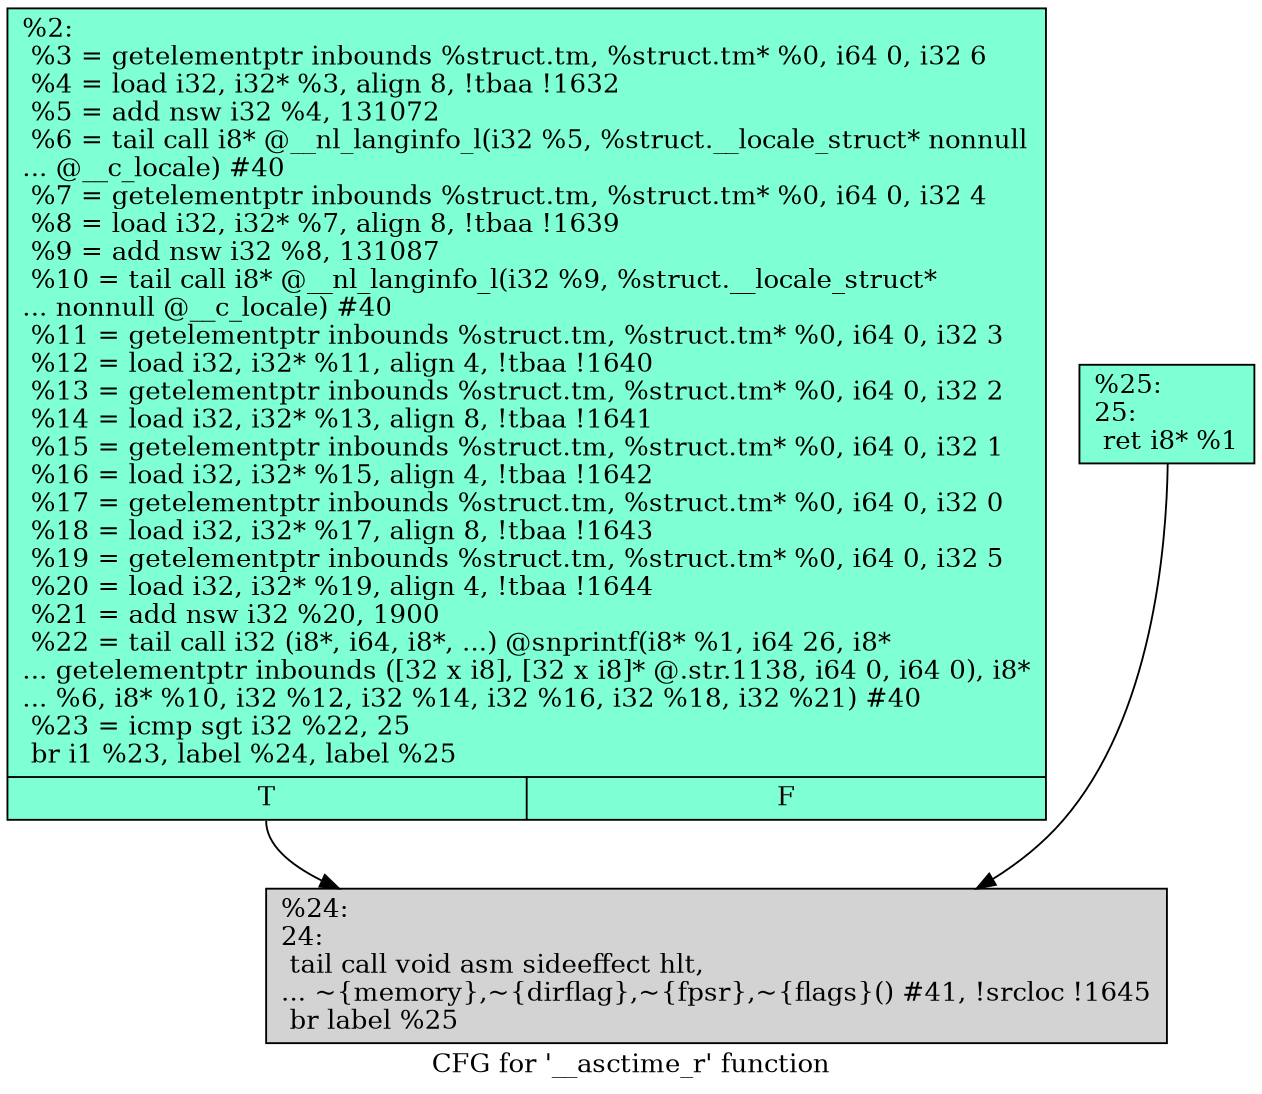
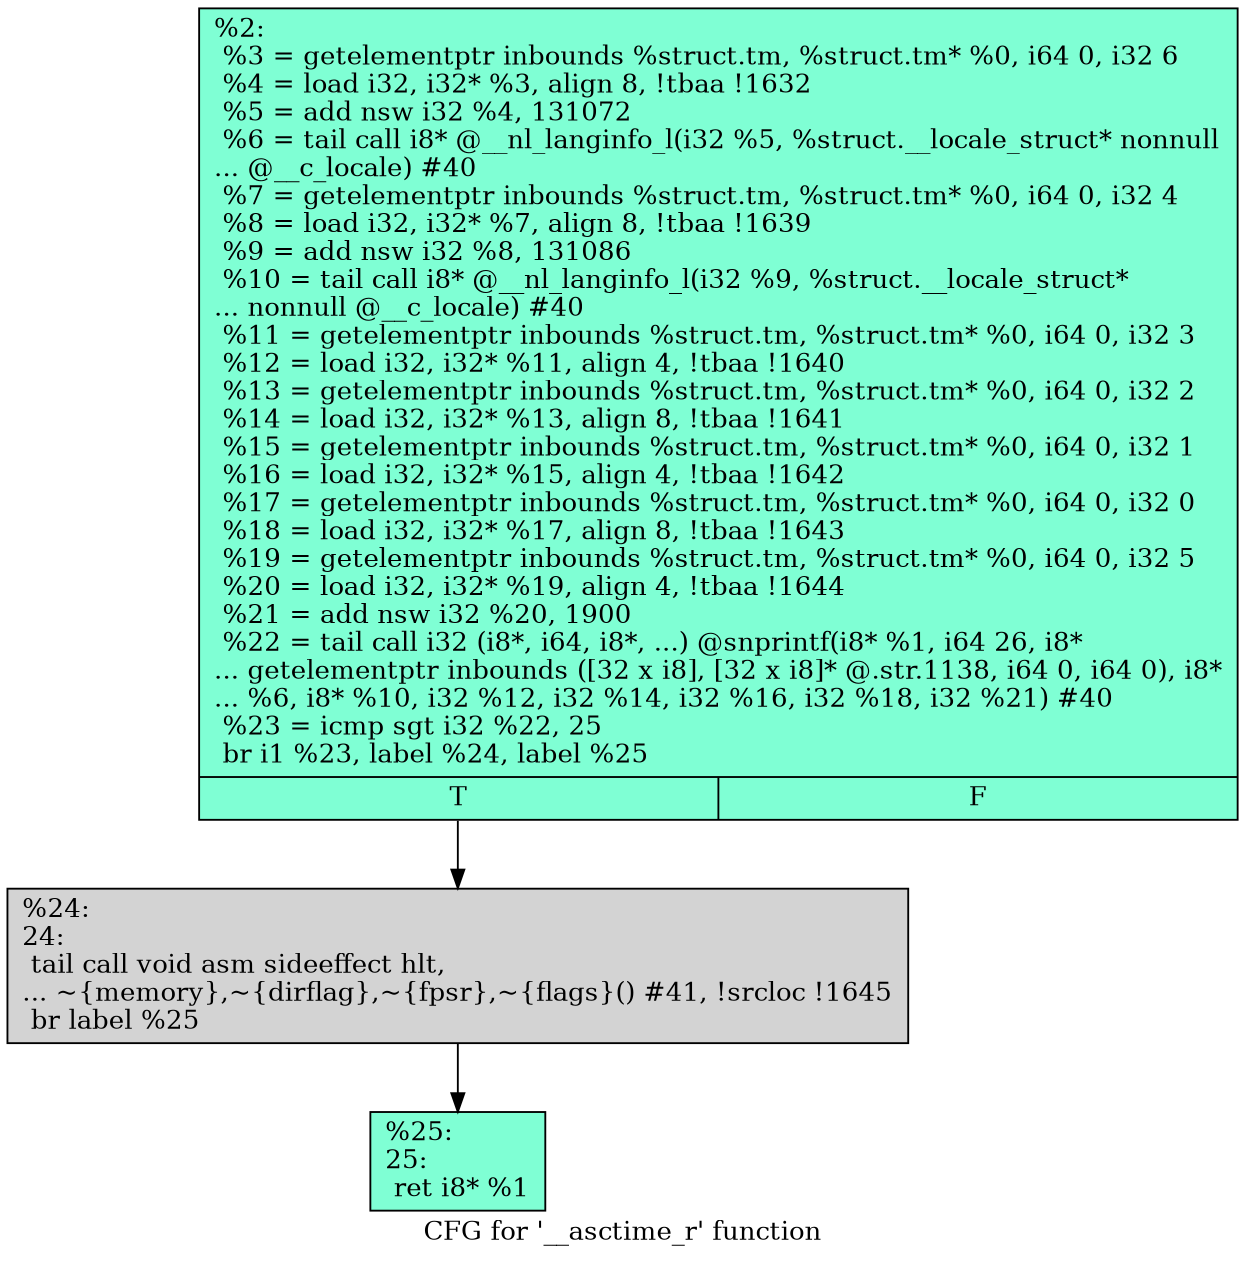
node "%2:": text "%9 = add nsw i32 %8, 131087" -> "%9 = add nsw i32 %8, 131086"
edge "%25:" -> "%24:": reversed
